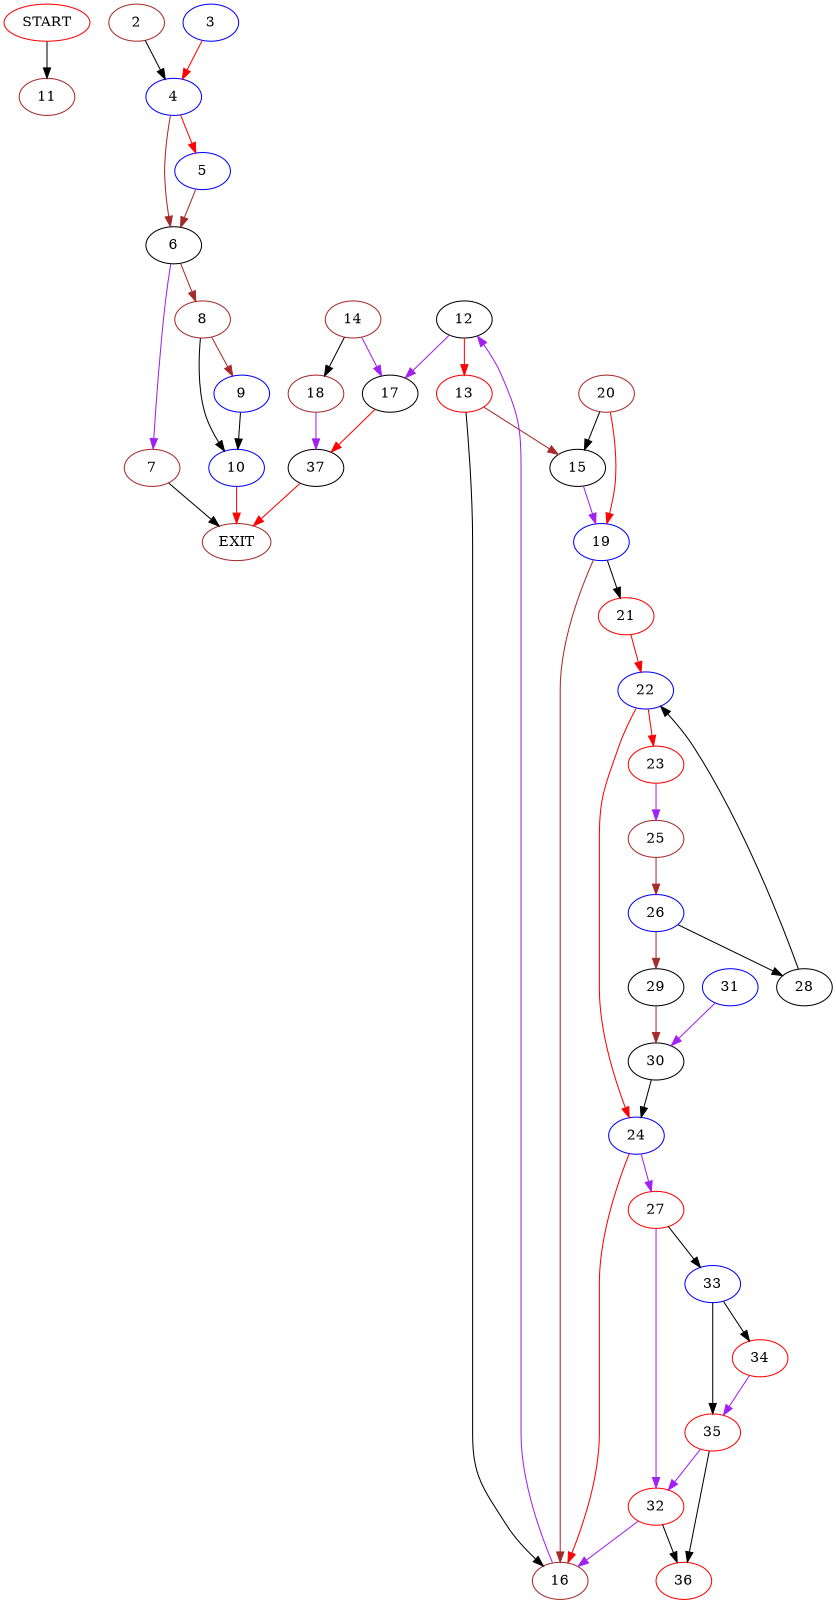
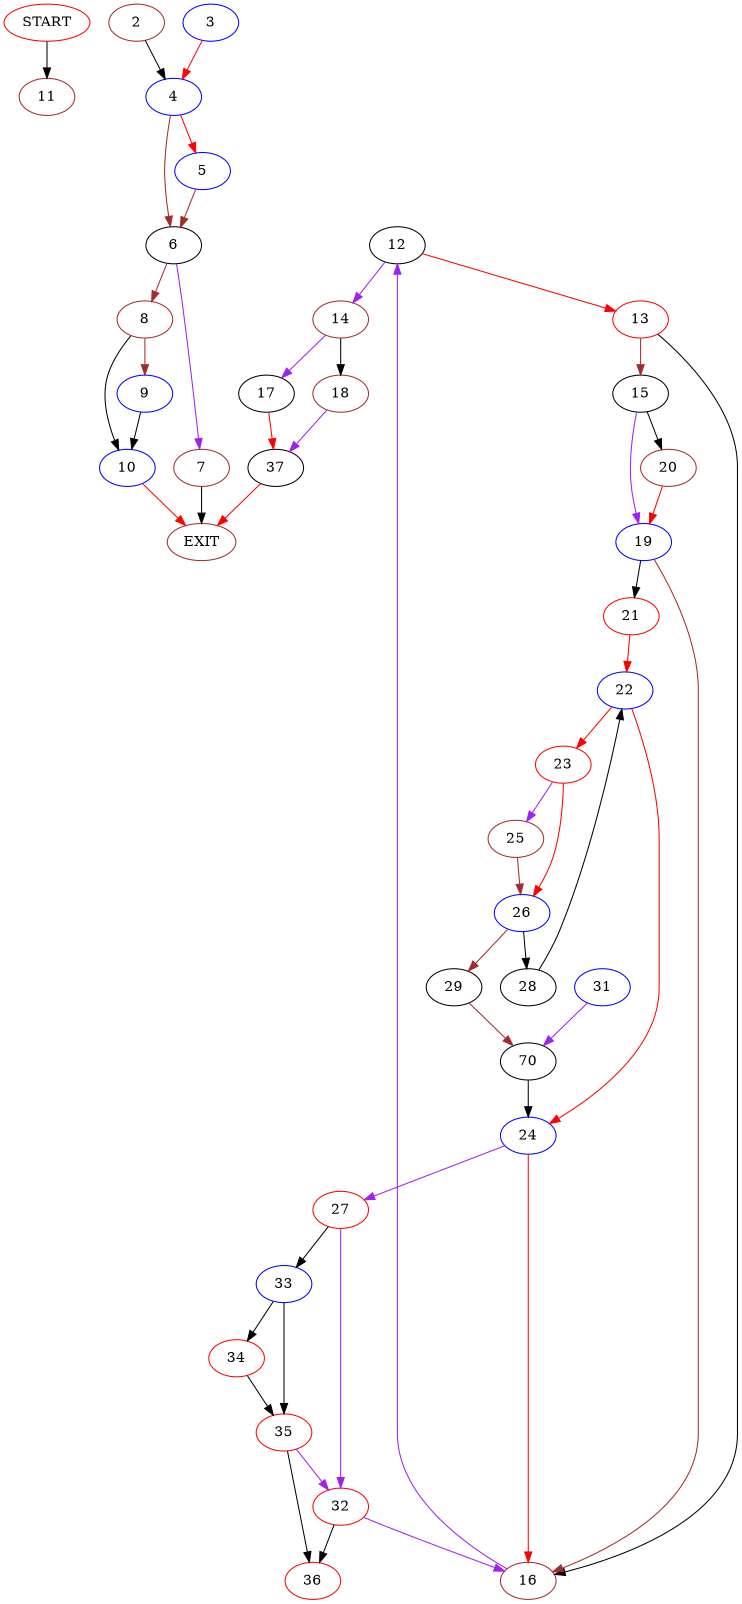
edge "12" -> "17": now "12" -> "14"
edge "20" -> "15": reversed
edge "23" -> "26": added
node "30": label "30" -> "70"
edge "34" -> "35": color purple -> black
